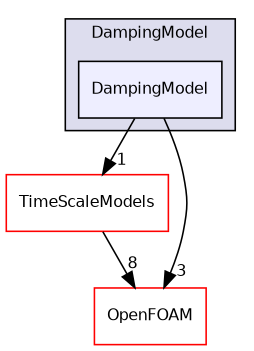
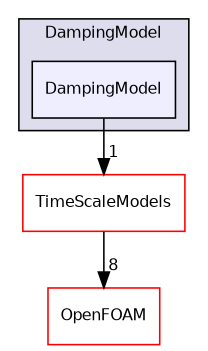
edge "DampingModel" -> "OpenFOAM": removed
